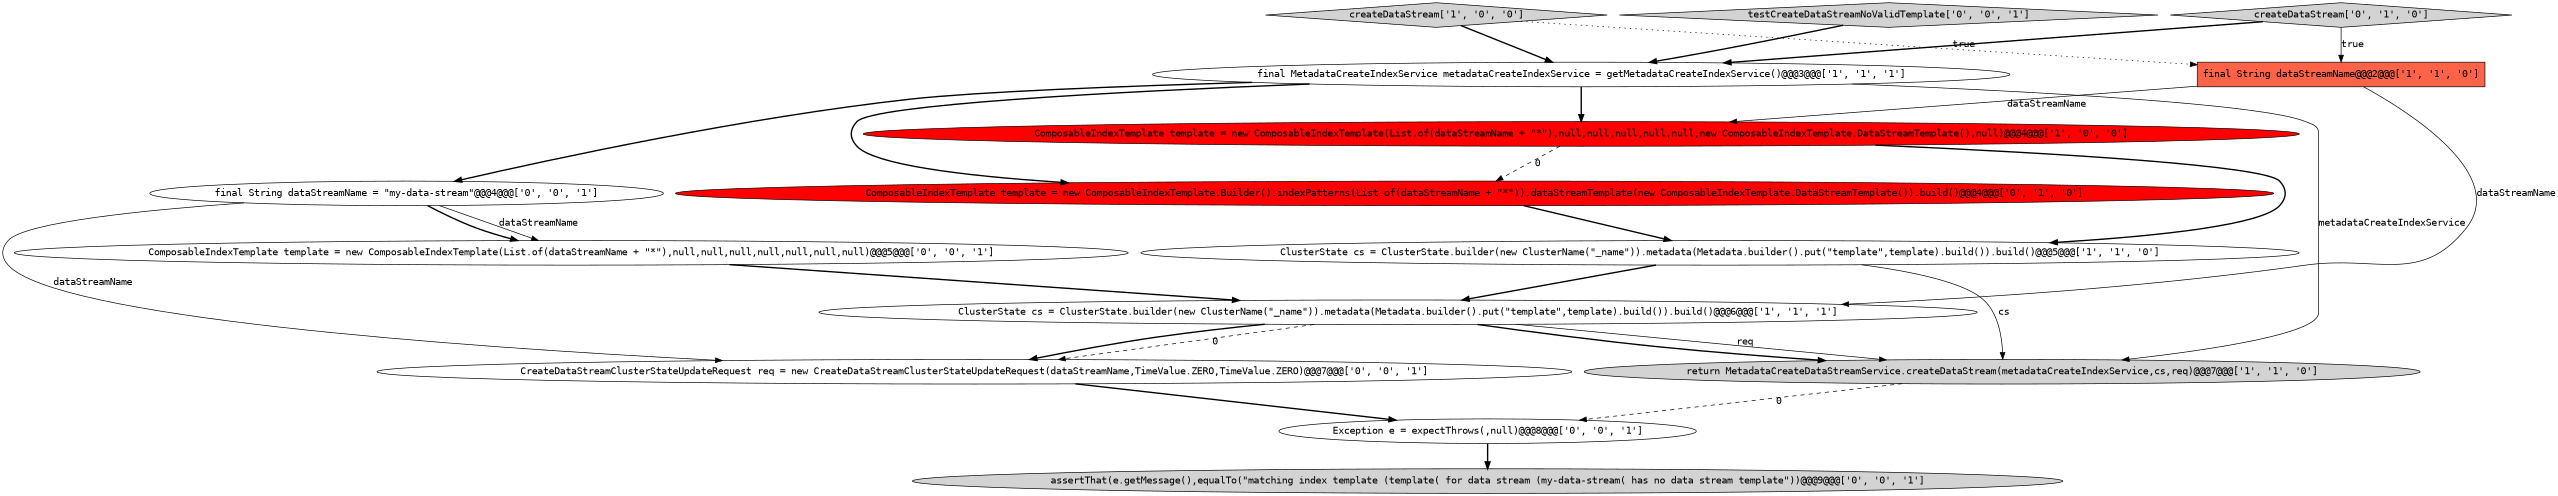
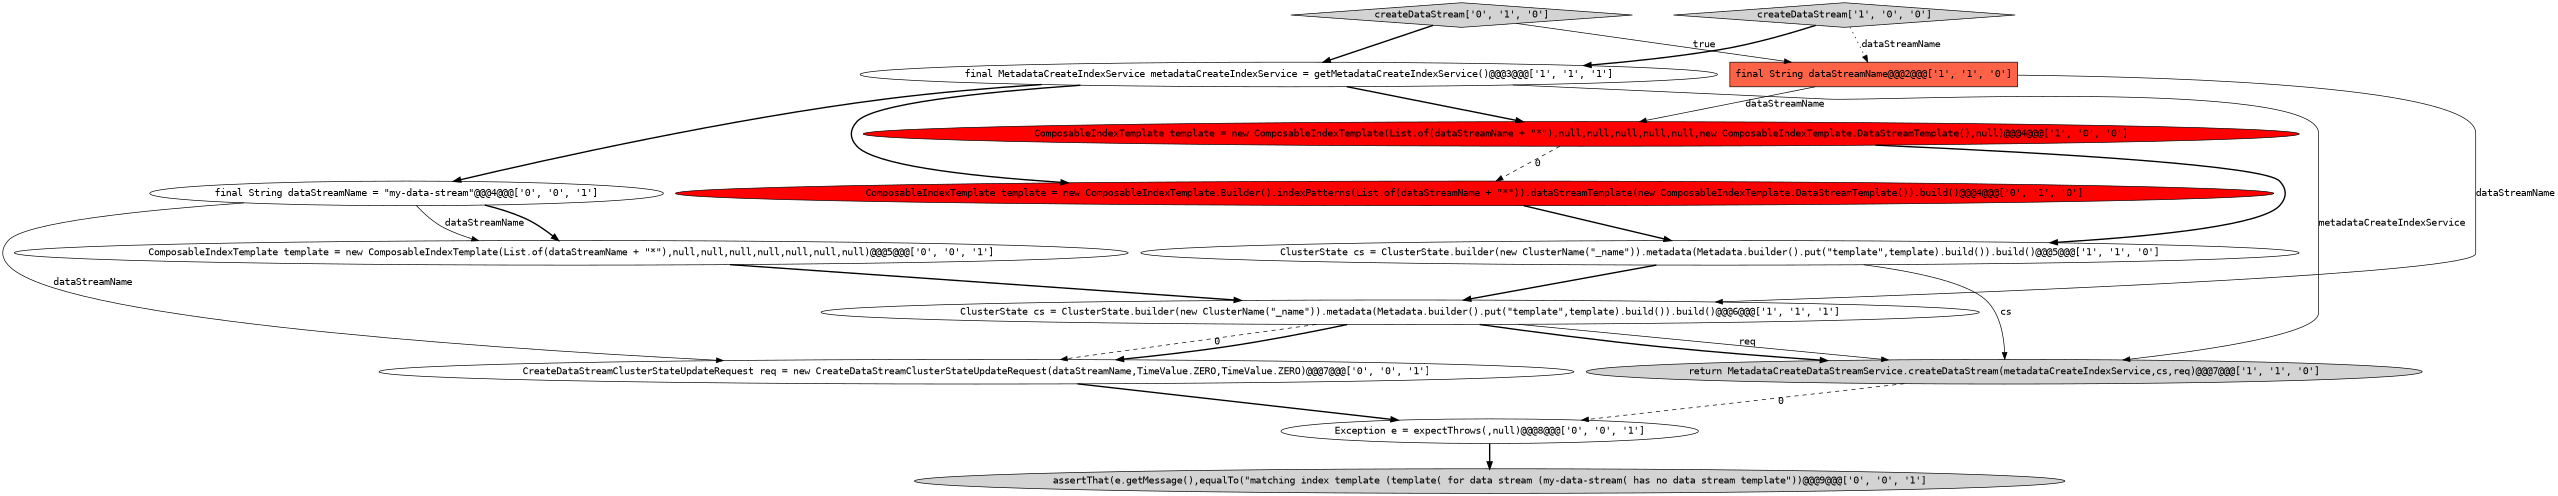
node "testCreateDataStreamNoValidTemplate['0', '0', '1']": removed
edge "createDataStream['1', '0', '0']" -> "final String dataStreamName@@@2@@@['1', '1', '0']": label "true" -> "dataStreamName"
